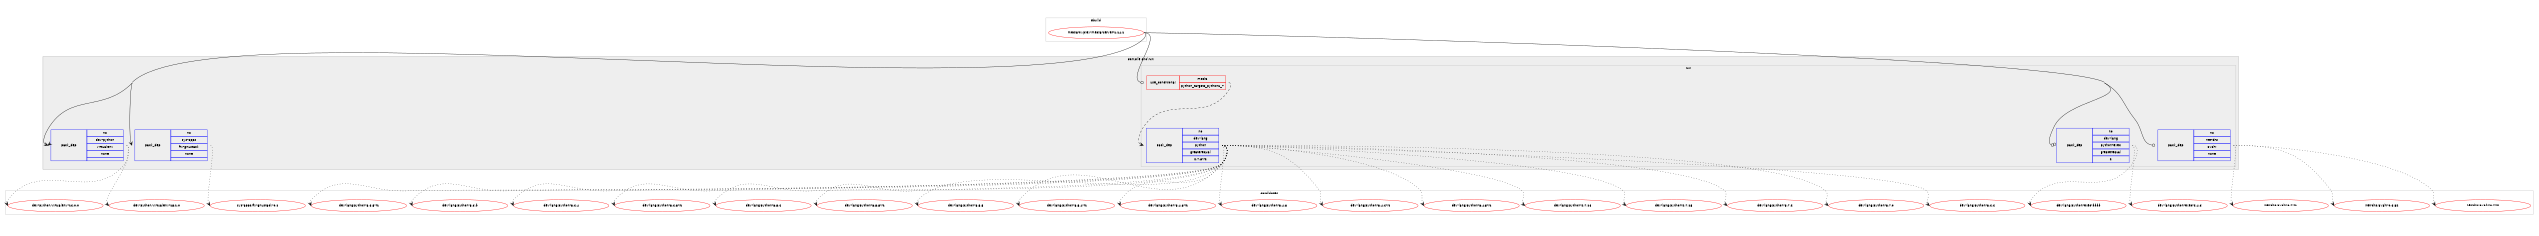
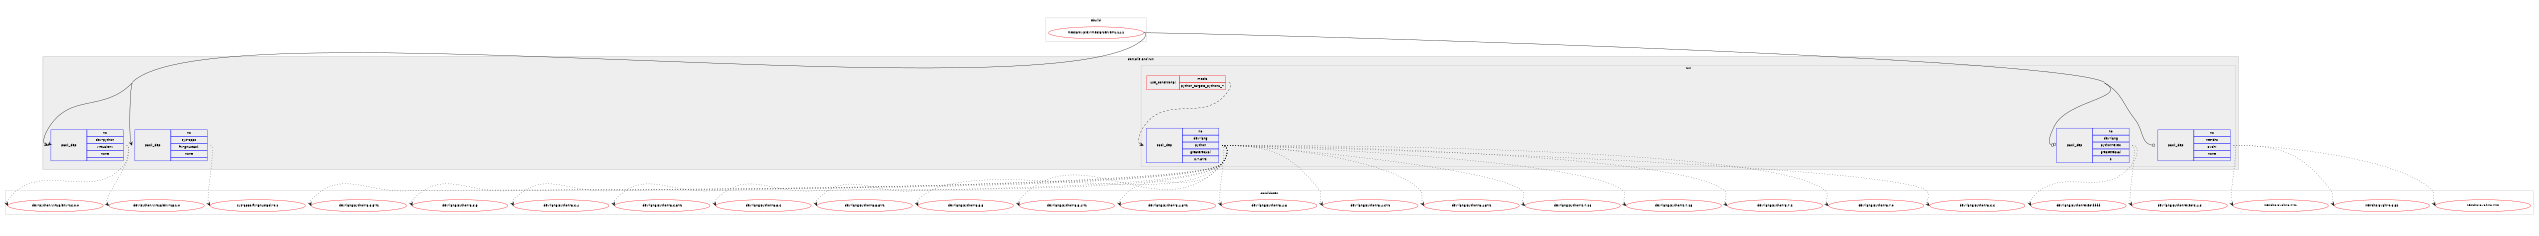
edge "media-tv/plex-media-server-1.14.1" -> "use_conditional": removed
node "dev-lang/python-3.6.9": label "dev-lang/python-3.6.9" -> "dev-lang/python-3.6.5"
